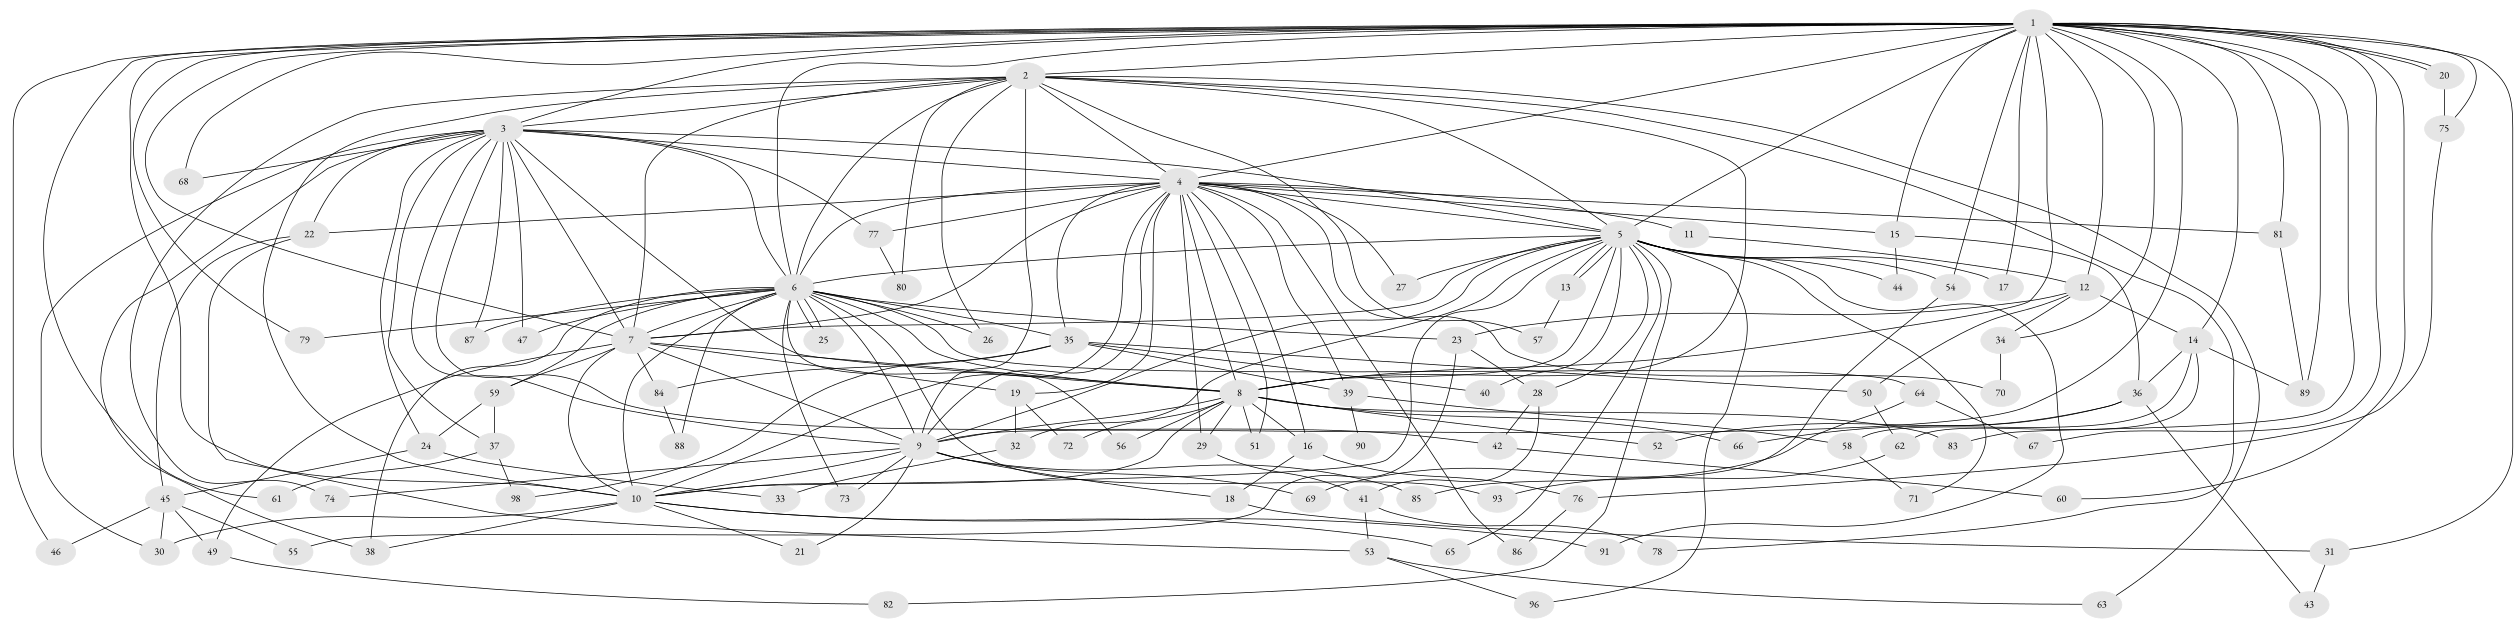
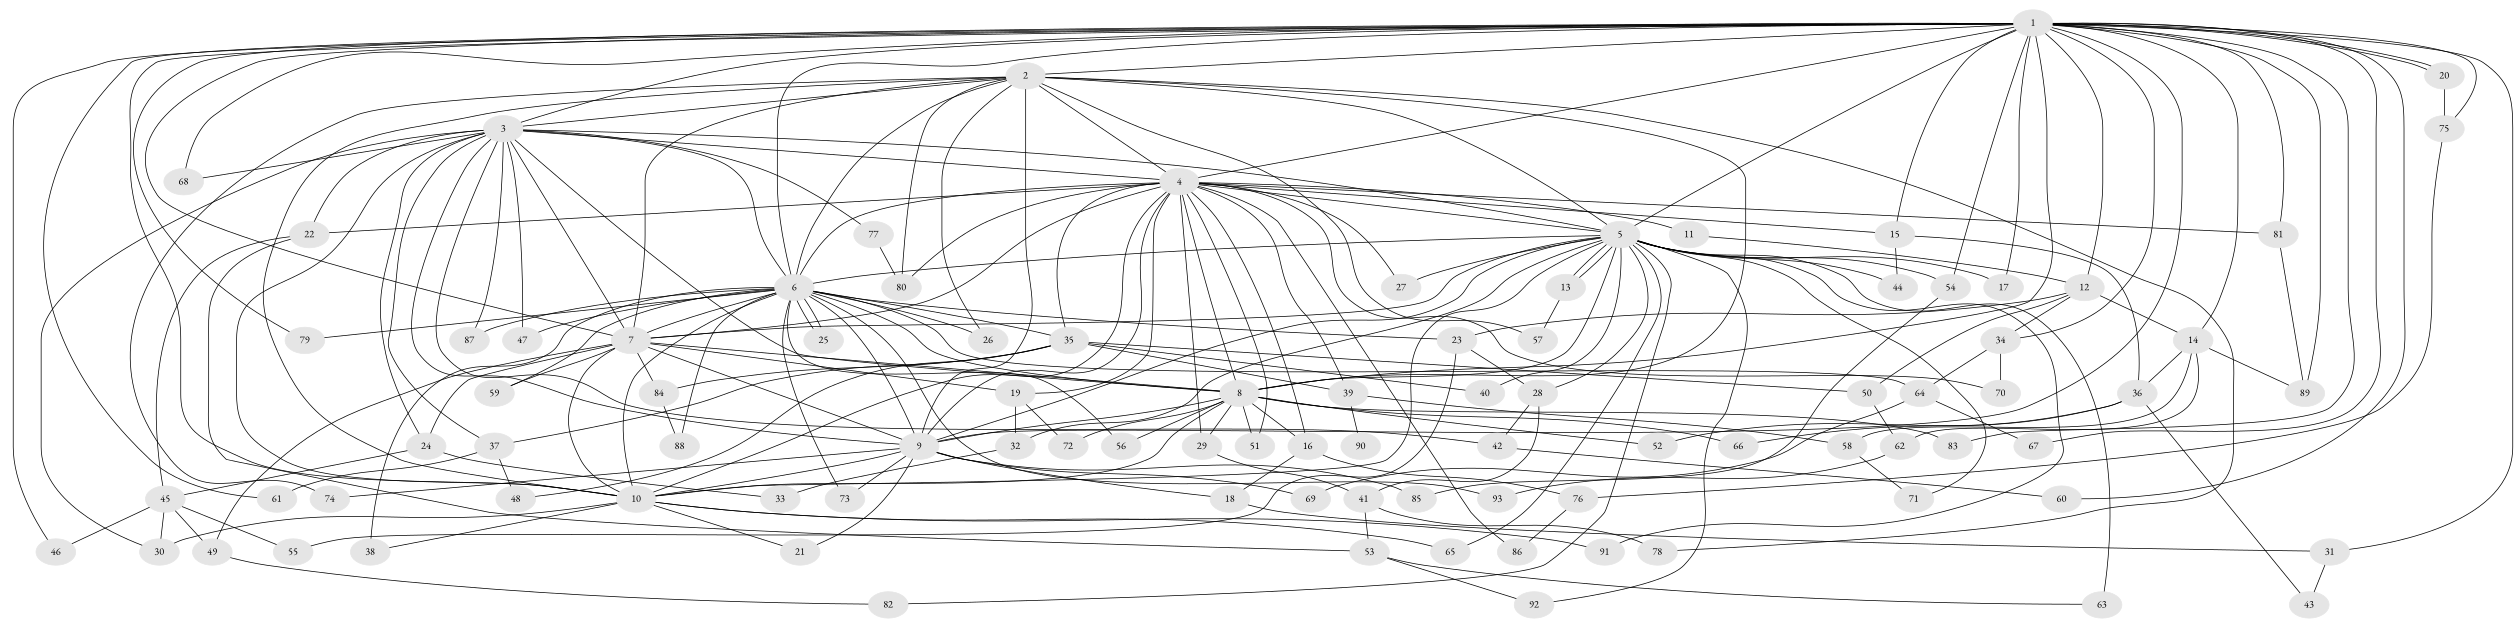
edge "2" -- "63": now "5" -- "63"
edge "4" -- "77": now "4" -- "80"
edge "3" -- "38": now "3" -- "10"
edge "34" -- "64": added
edge "59" -- "24": now "7" -- "24"
edge "59" -- "37": now "35" -- "37"
node "98": label "98" -> "48"
node "96": label "96" -> "92"
